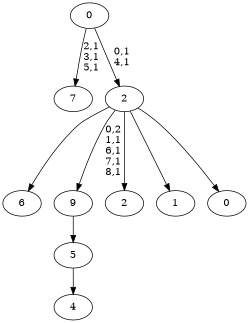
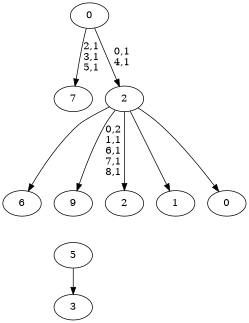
edge "9" -> "5": removed
node "4": label "4" -> "3"
